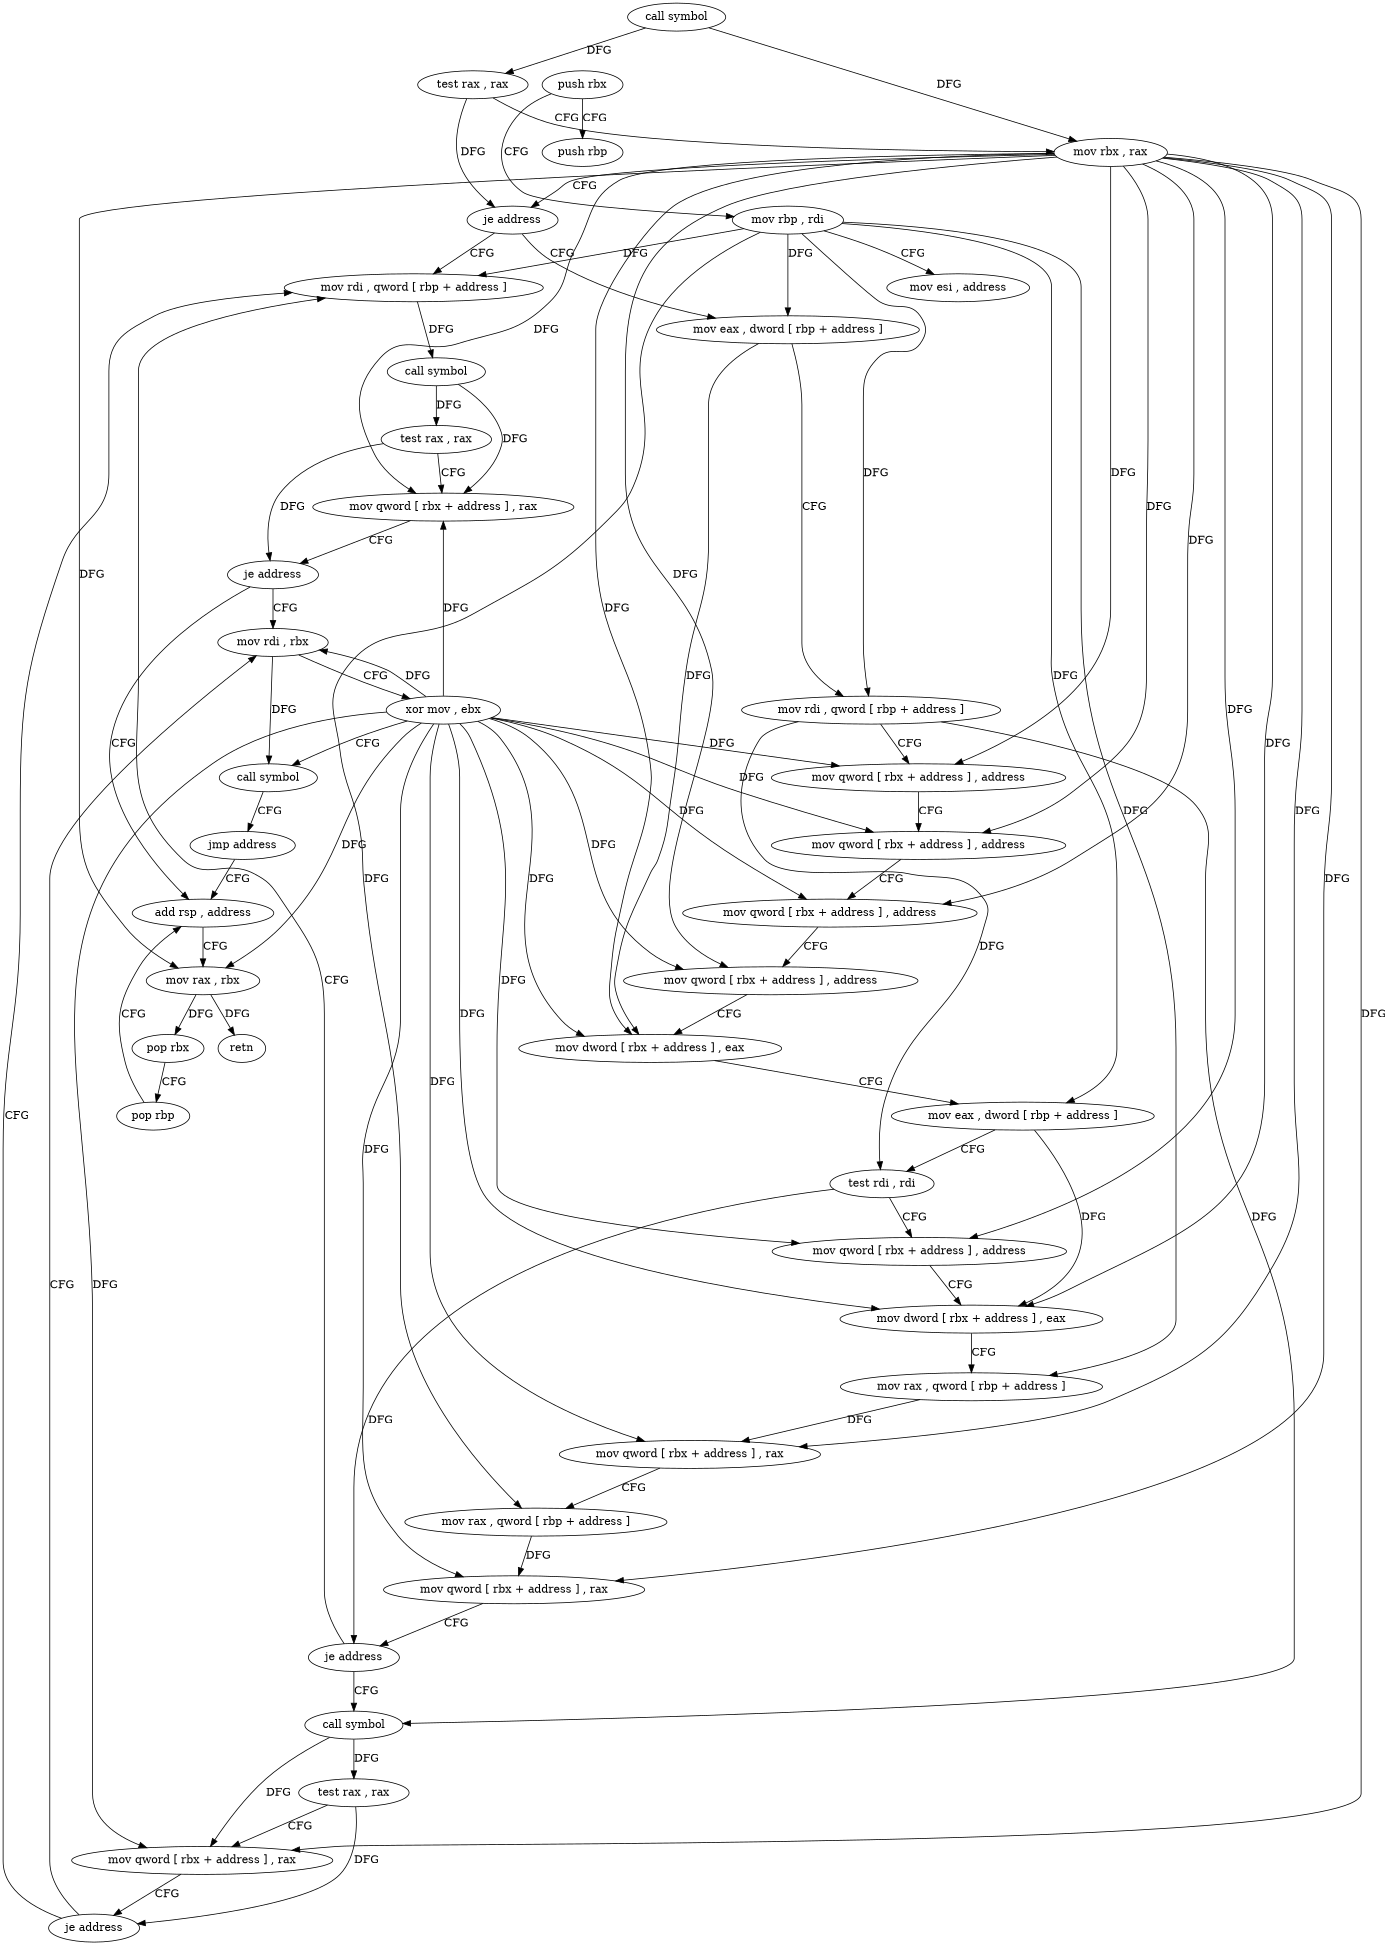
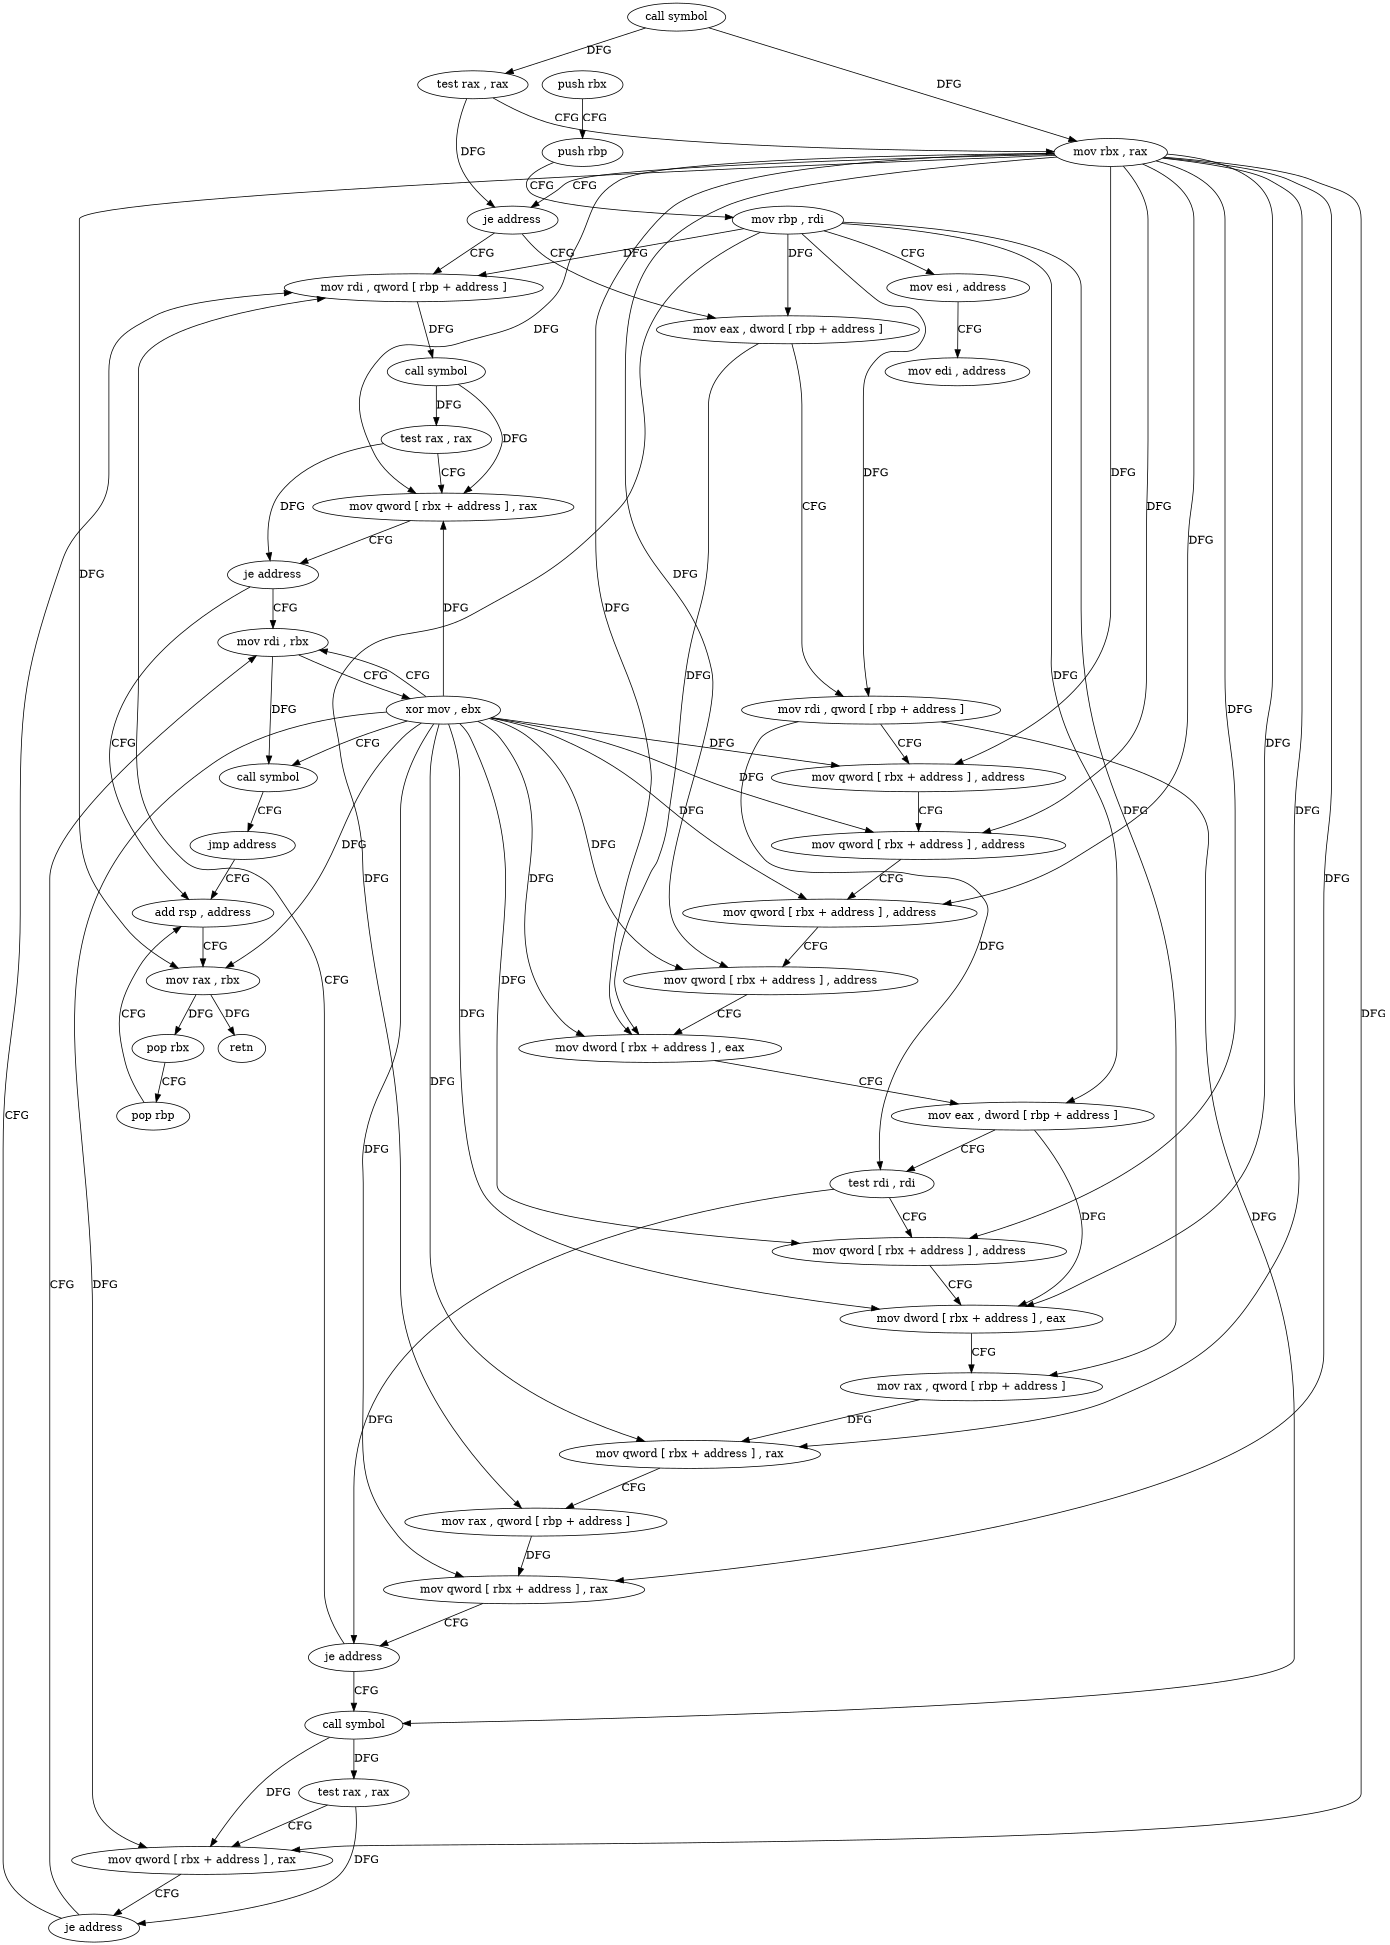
edge "push rbx" -> "mov rbp , rdi": now "push rbp" -> "mov rbp , rdi"
node "mov edi , address": added
edge "xor mov , ebx" -> "mov rdi , rbx": label "DFG" -> "CFG"
